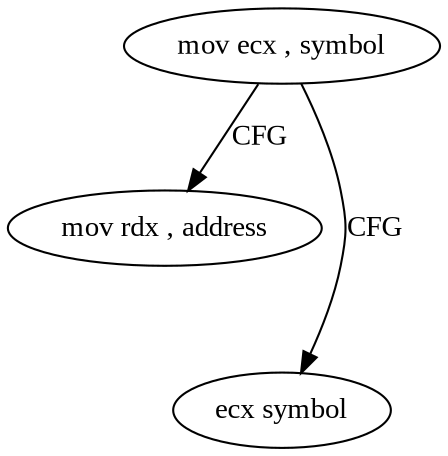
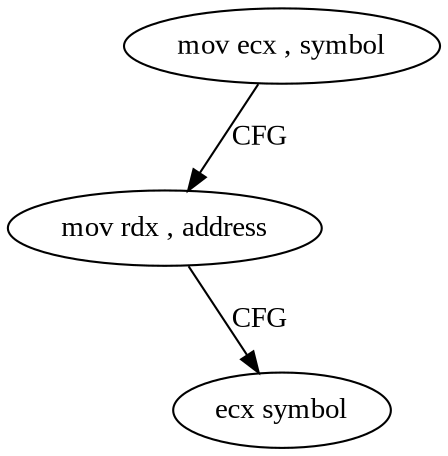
edge "mov ecx , symbol" -> "ecx symbol": now "mov rdx , address" -> "ecx symbol"
